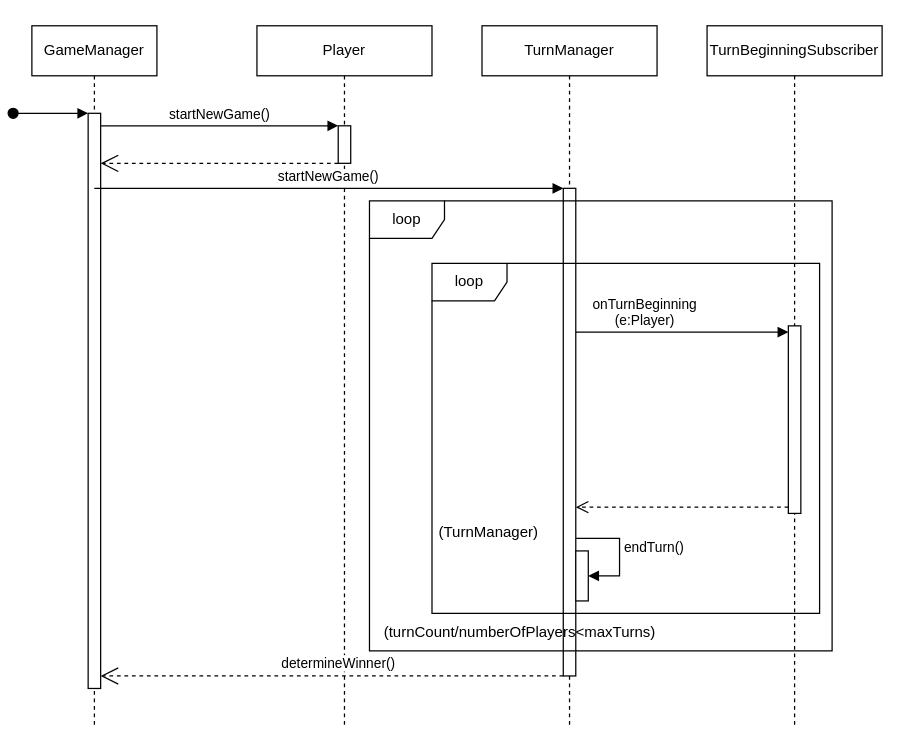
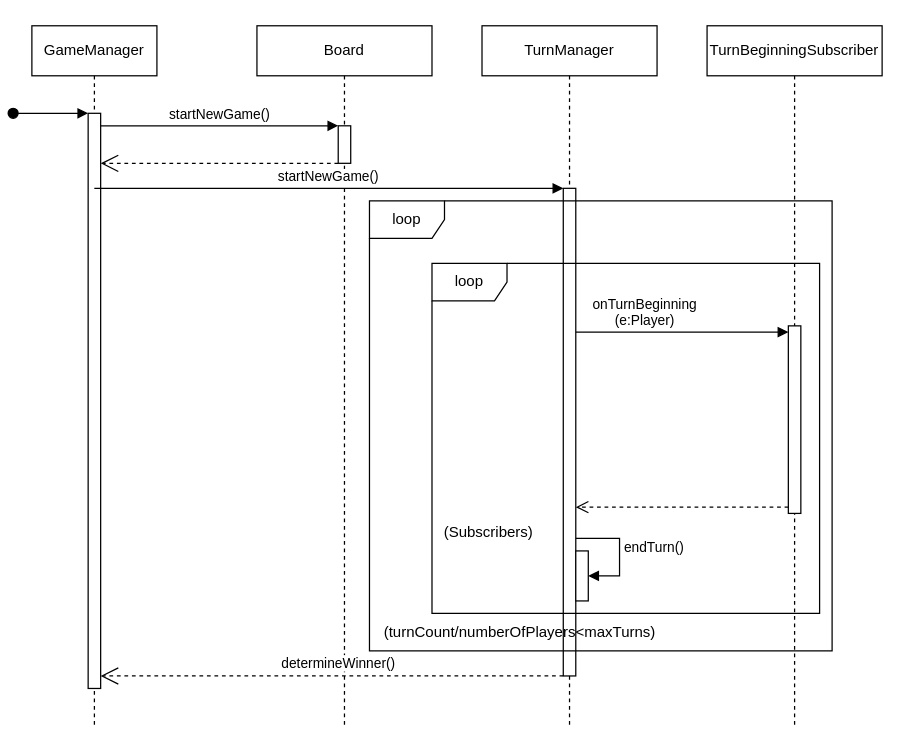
node "Player": label "Player" -> "Board"
node "(TurnManager)": label "(TurnManager)" -> "(Subscribers)"
